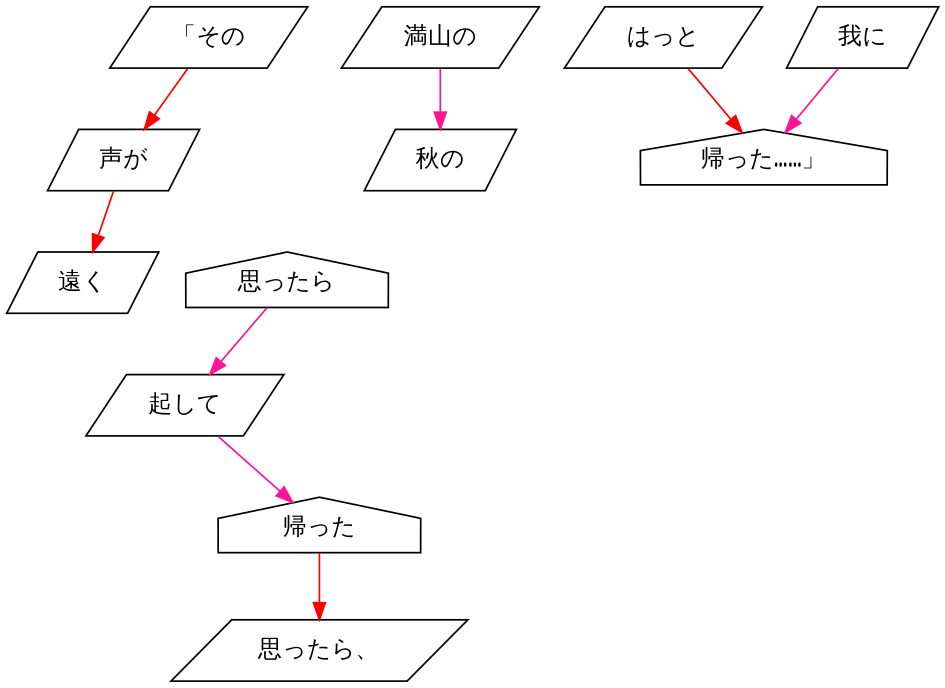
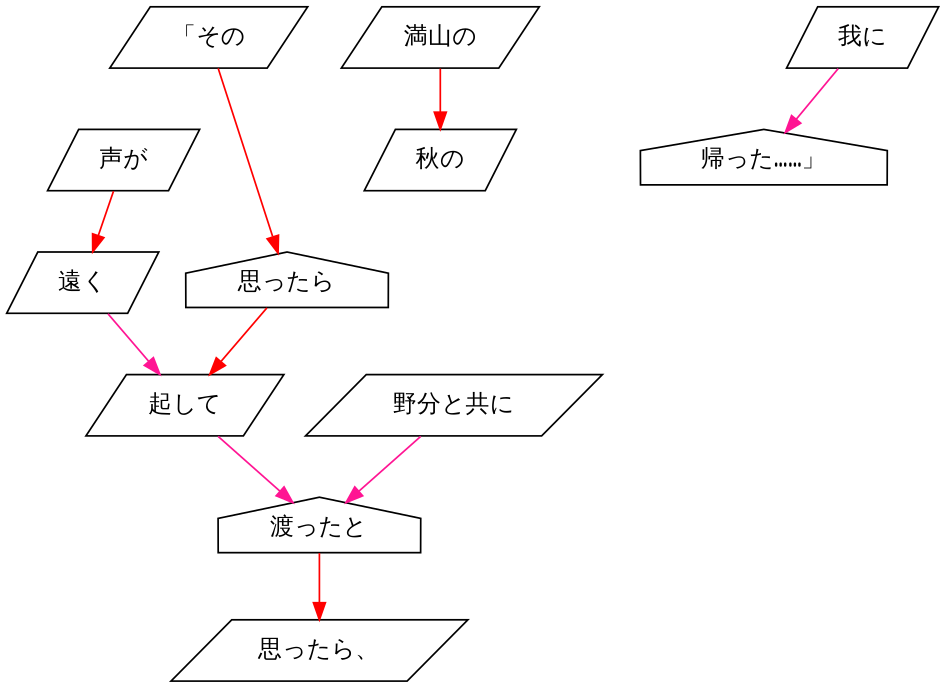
node "はっと": removed
edge "満山の" -> "秋の": color deeppink -> red
edge "「その" -> "声が": now "「その" -> "思ったら"
edge "思ったら" -> "起して": color deeppink -> red
edge "遠く" -> "起して": added
node "野分と共に": added
node "帰った": label "帰った" -> "渡ったと"
